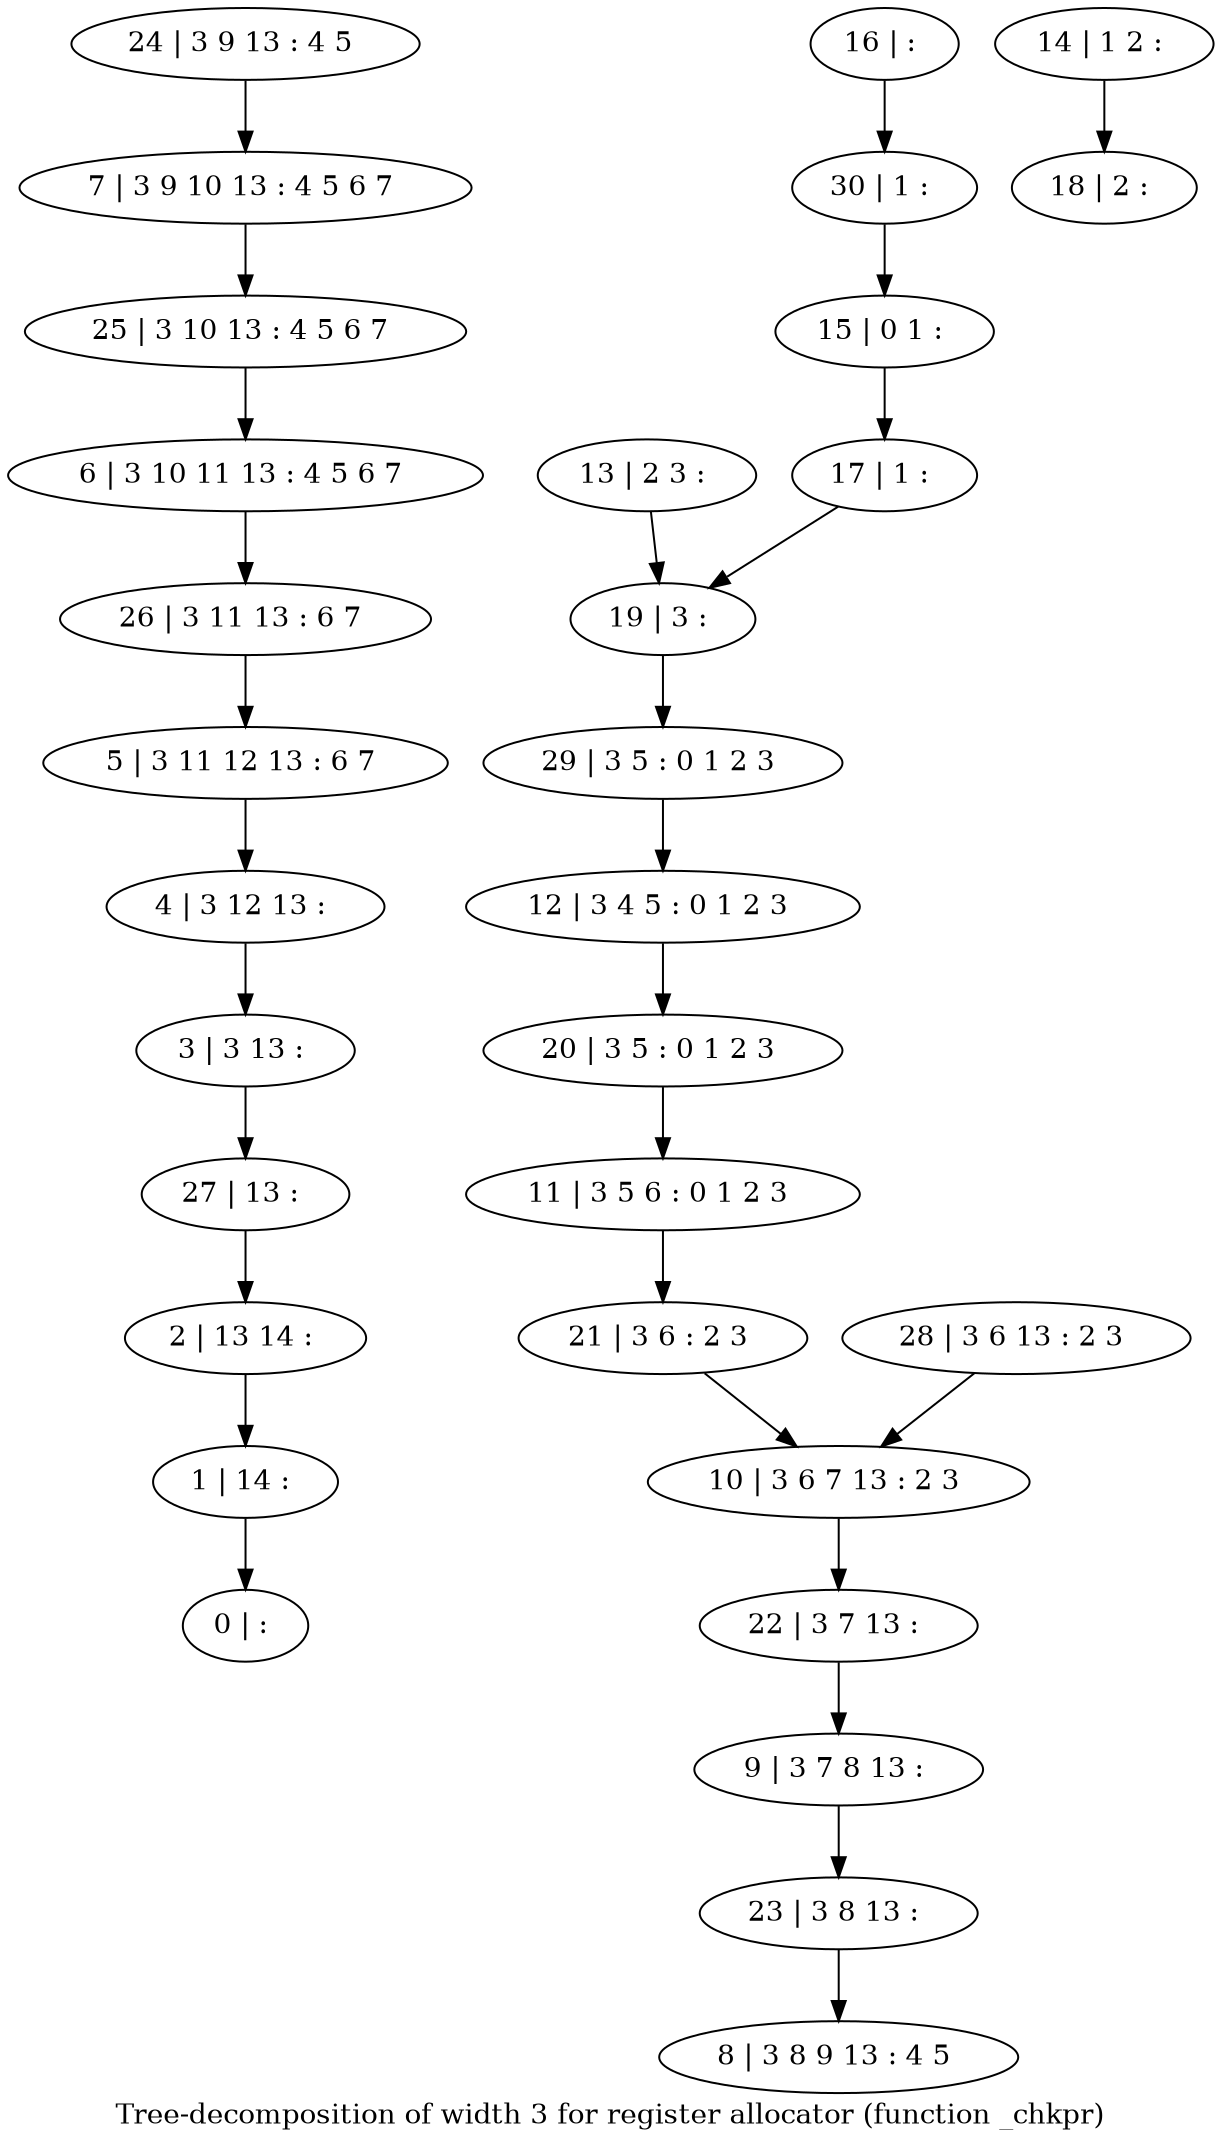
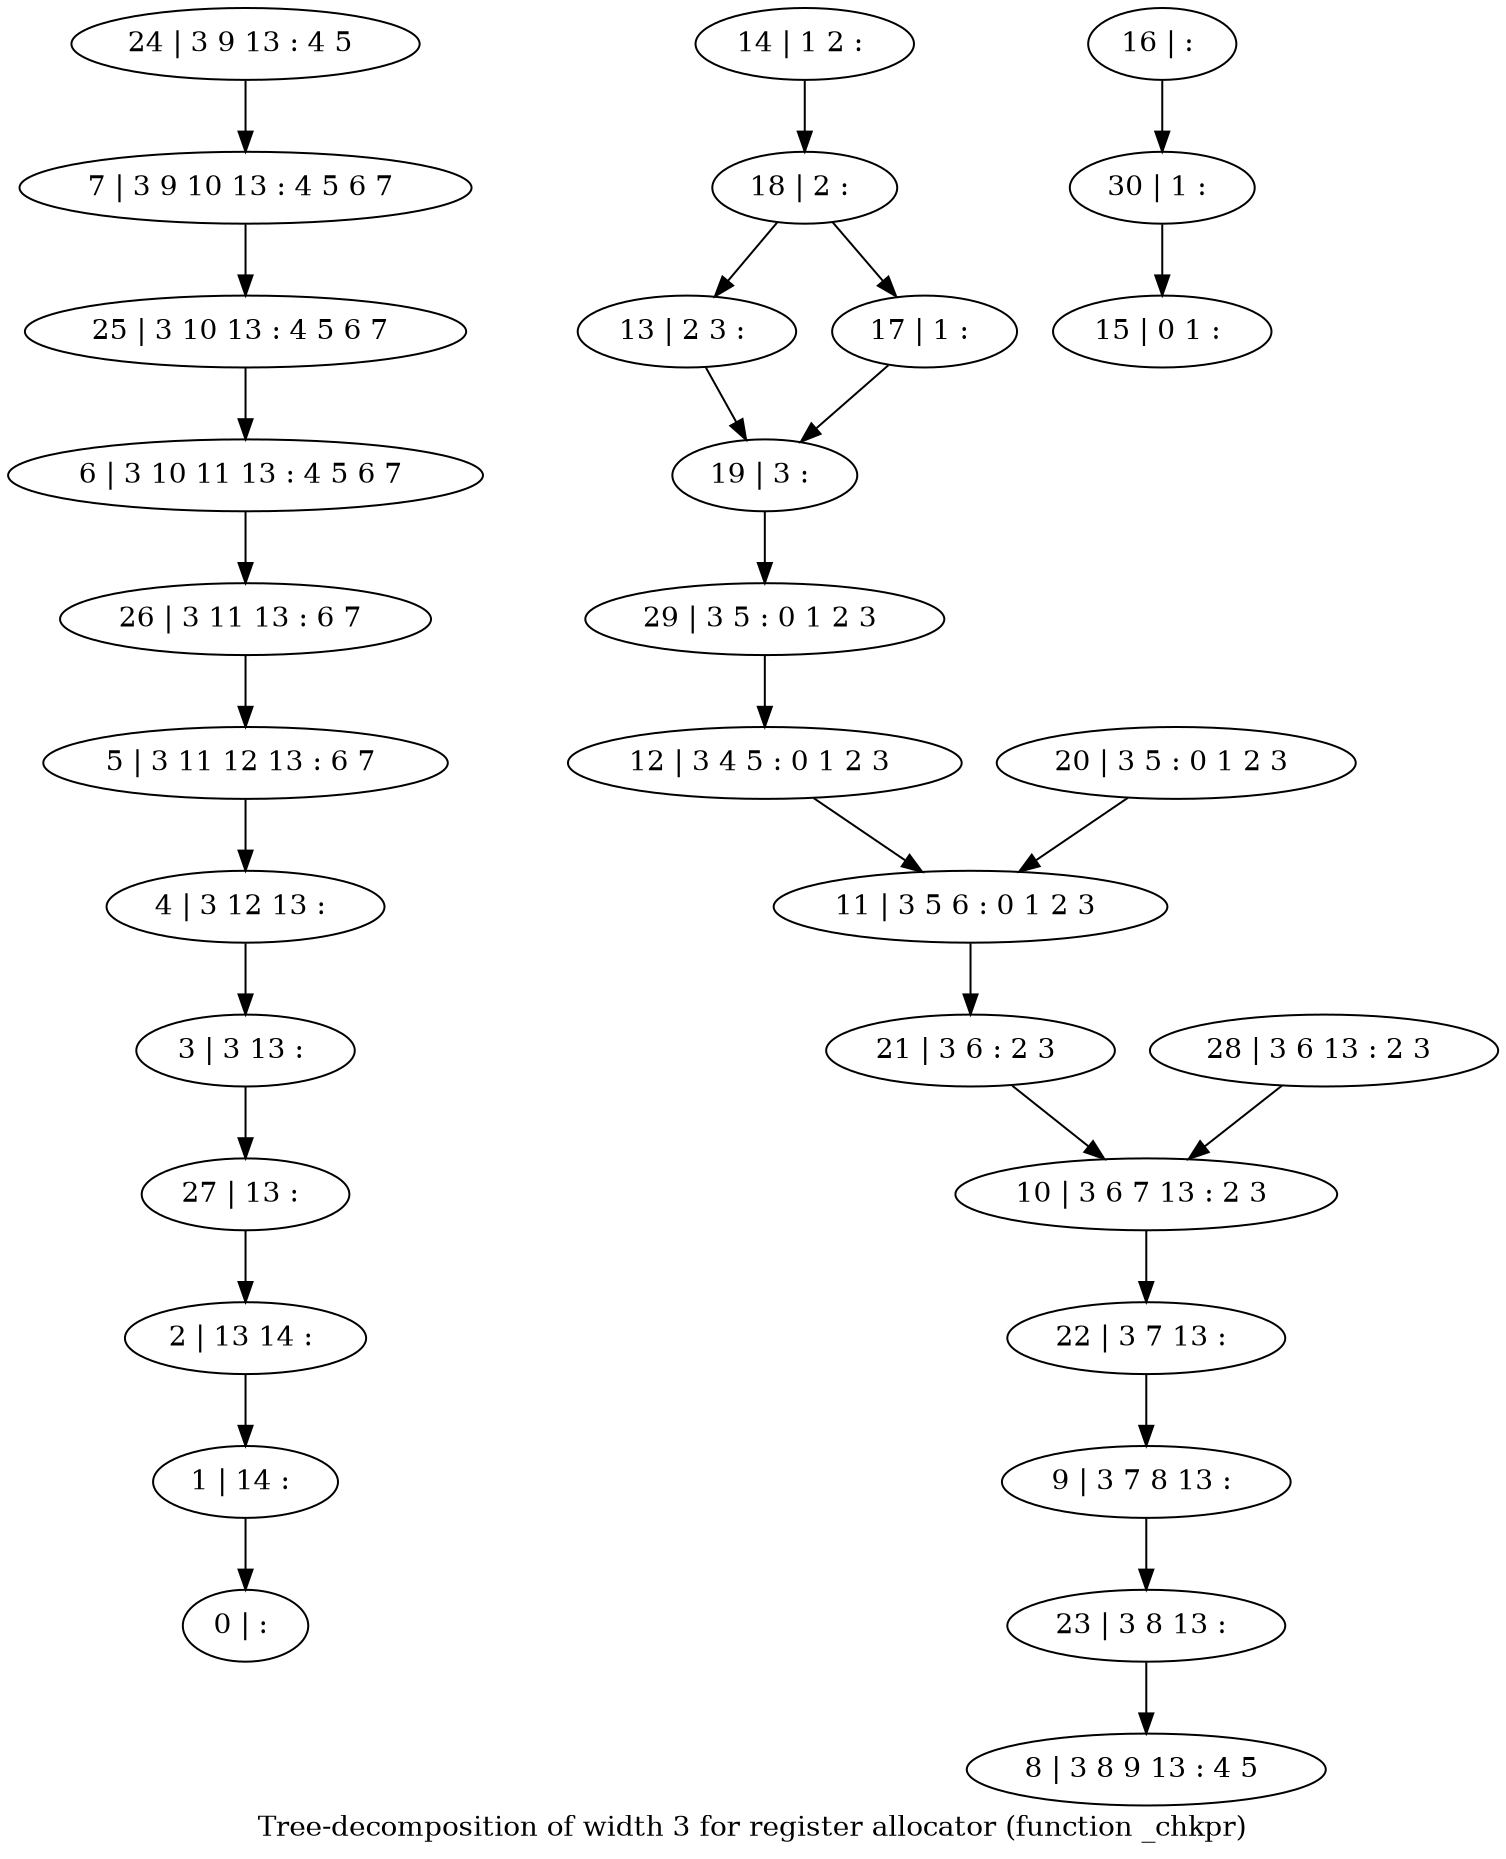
edge "18 | 2 :" -> "13 | 2 3 :": added
edge "15 | 0 1 :" -> "17 | 1 :": now "18 | 2 :" -> "17 | 1 :"
edge "12 | 3 4 5 : 0 1 2 3" -> "20 | 3 5 : 0 1 2 3": now "12 | 3 4 5 : 0 1 2 3" -> "11 | 3 5 6 : 0 1 2 3"
